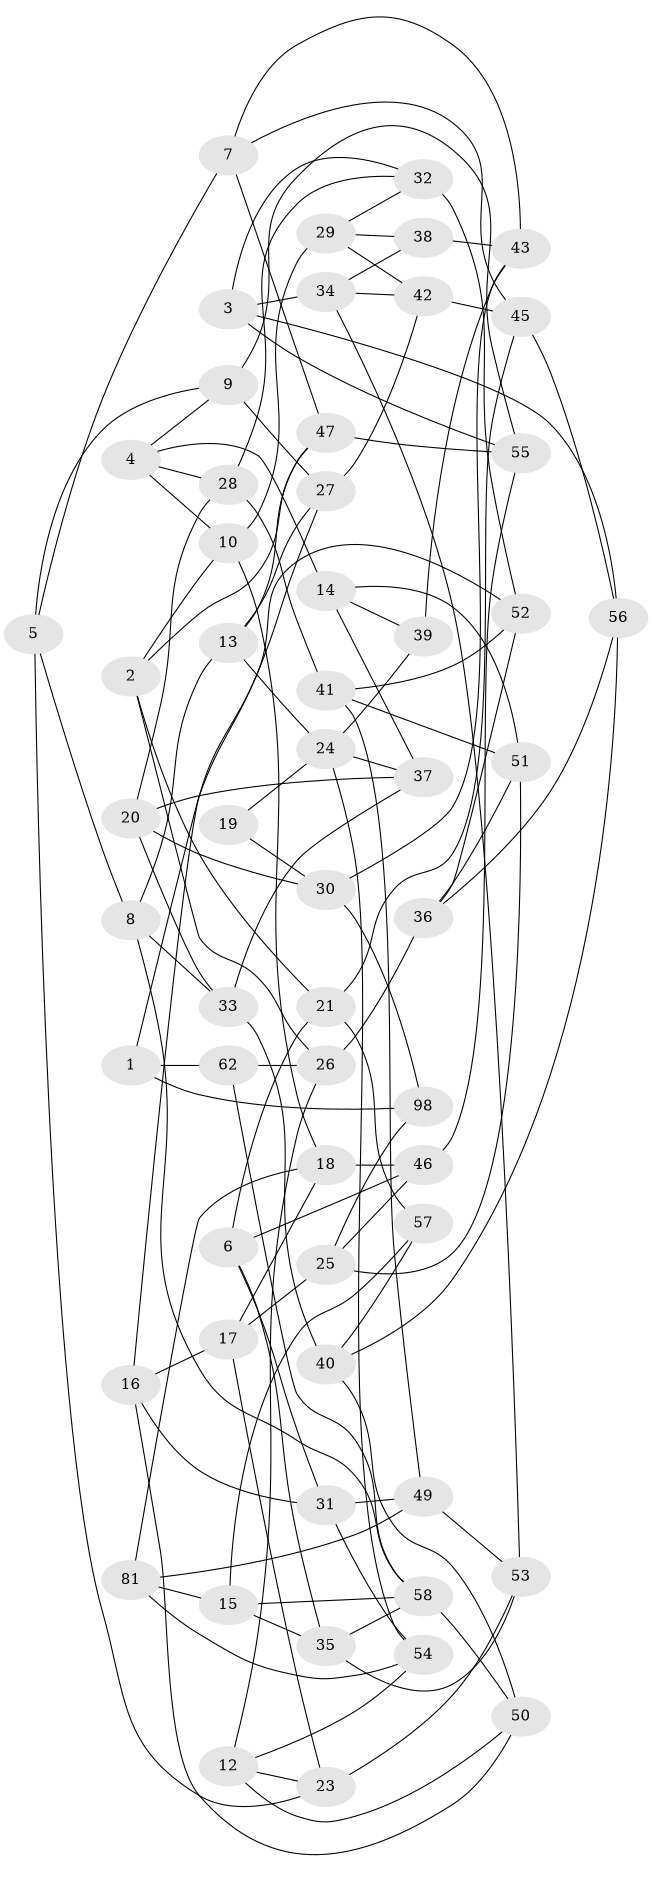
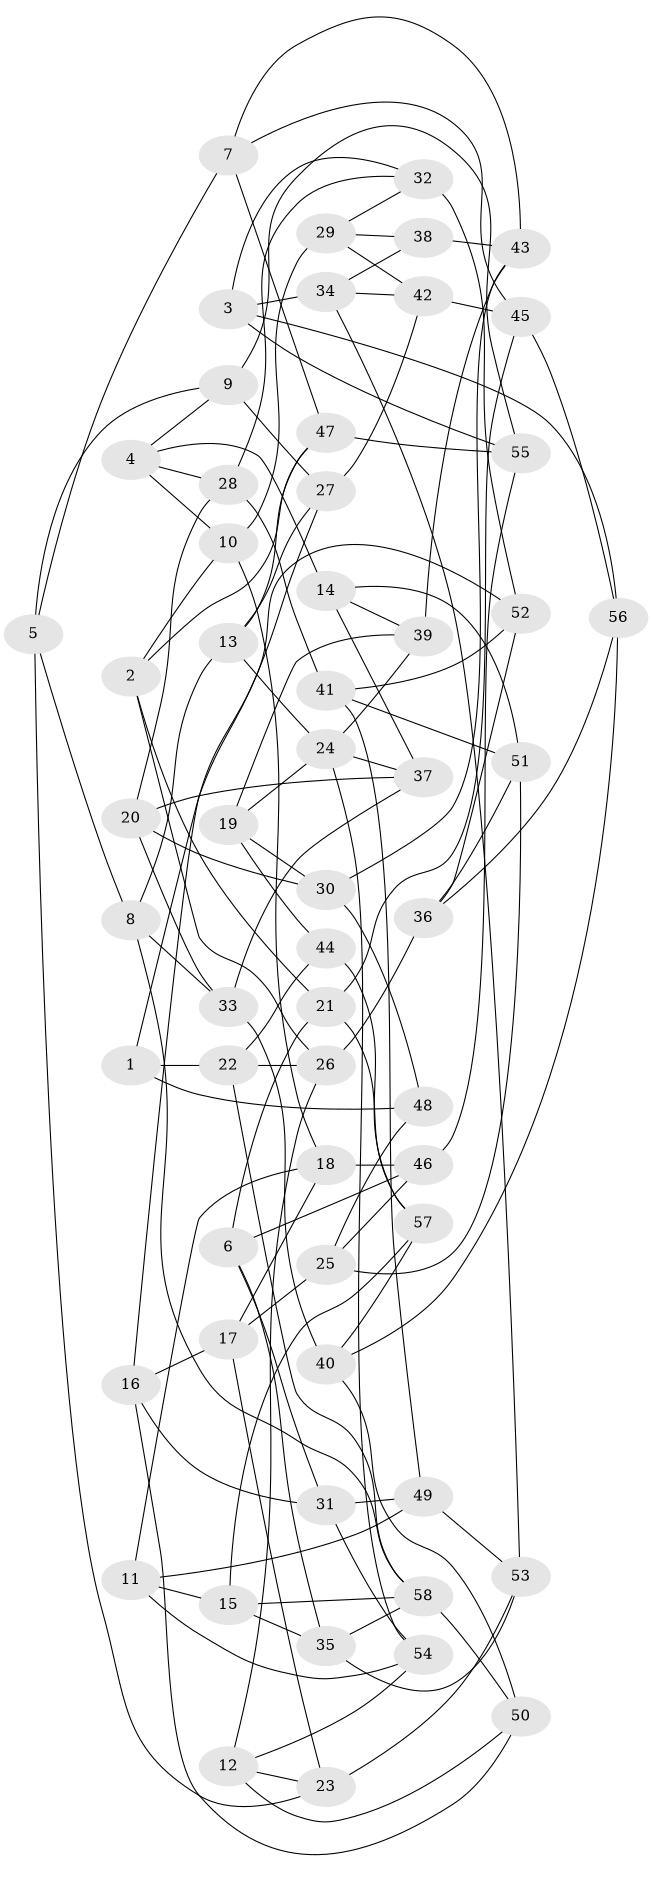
edge "39" -- "19": added
node "44": added
node "62": label "62" -> "22"
node "98": label "98" -> "48"
node "81": label "81" -> "11"
